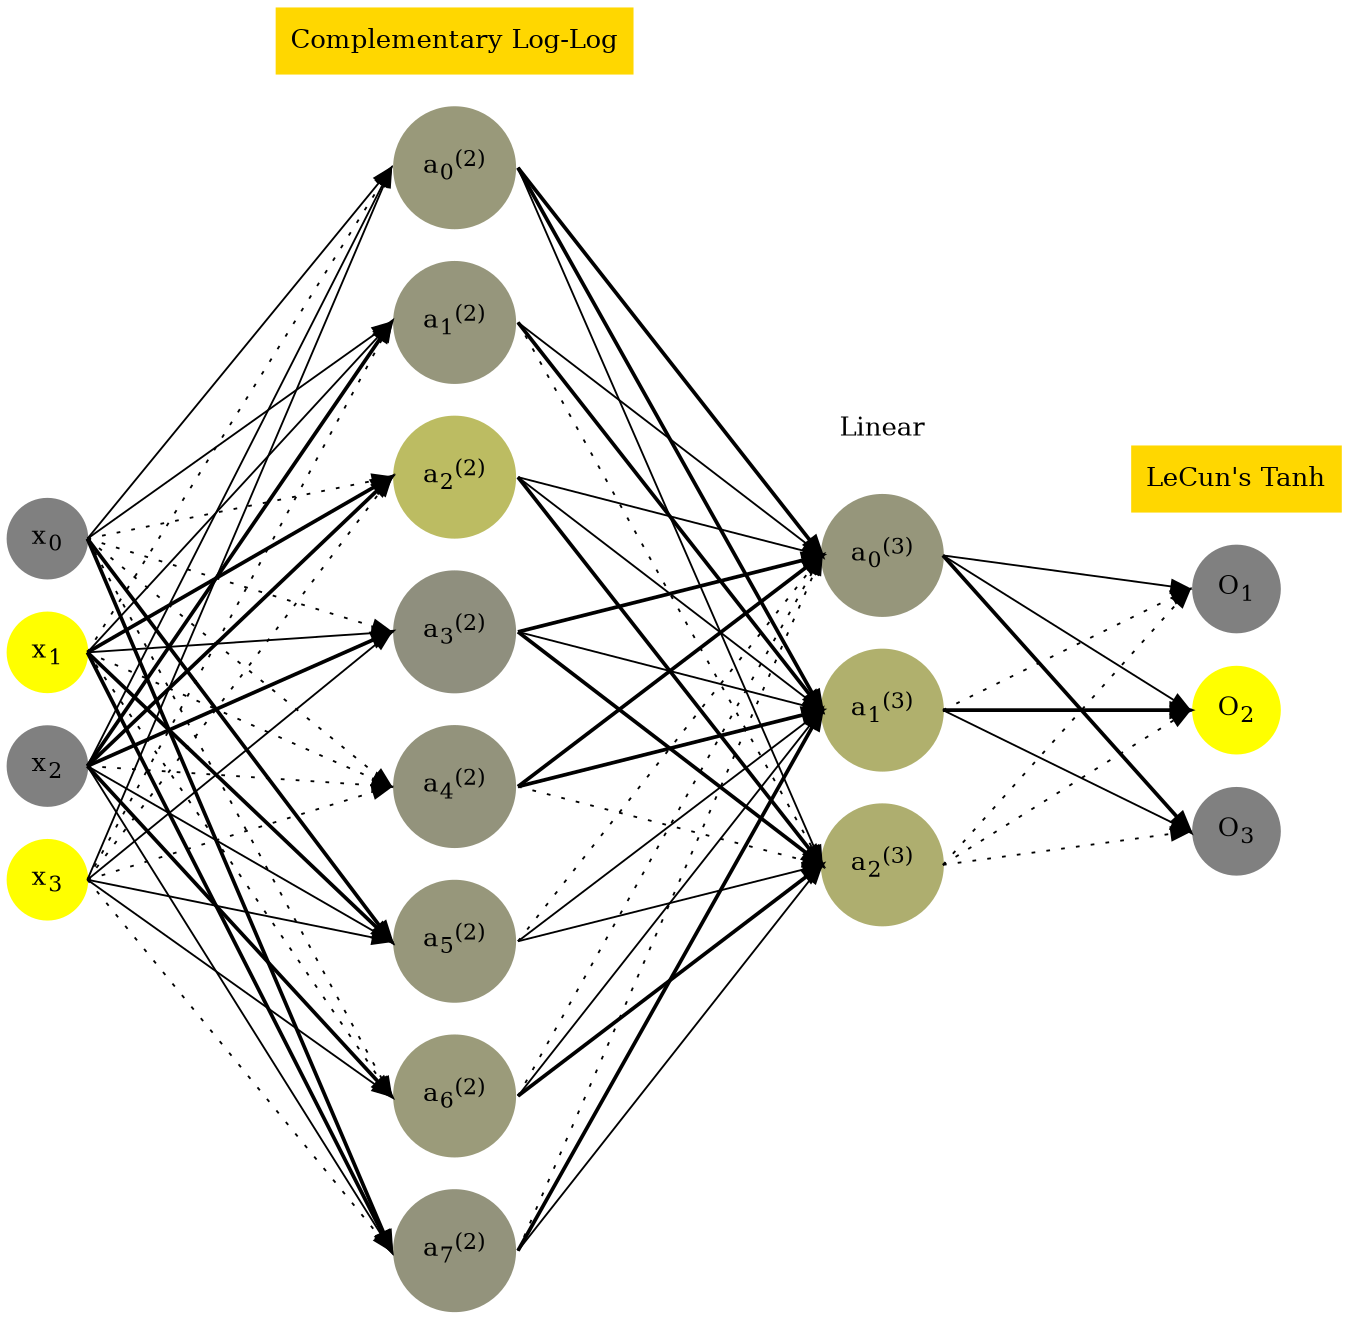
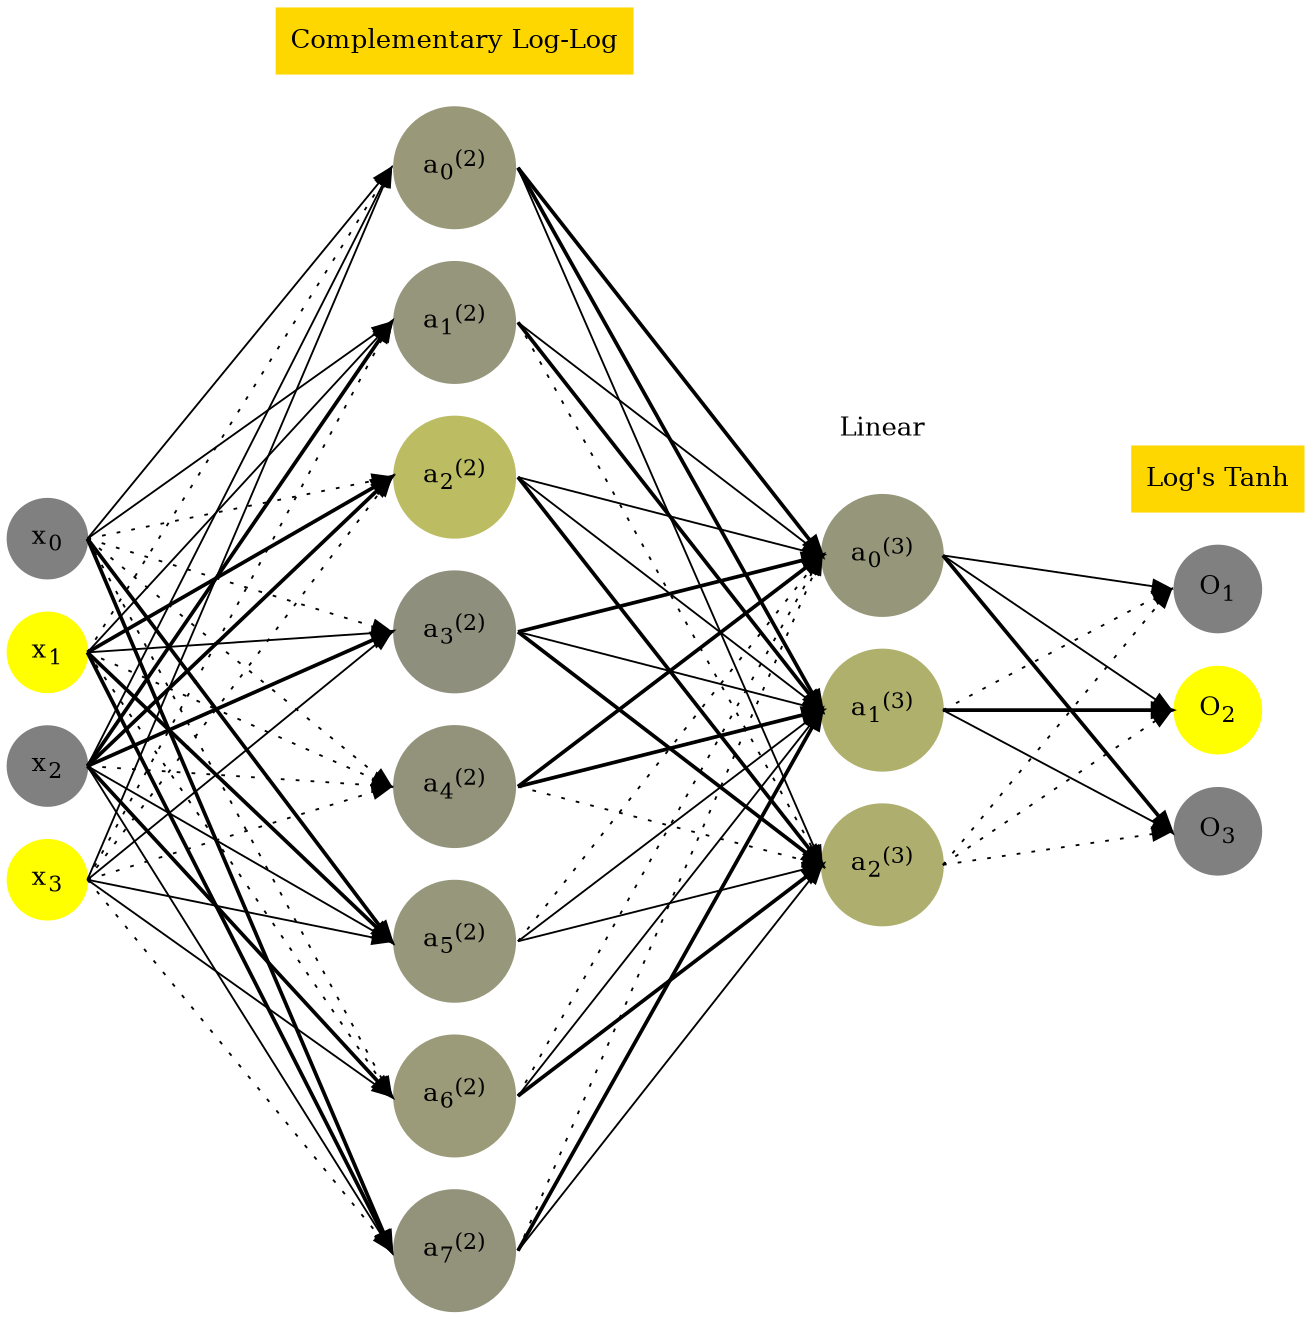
node "LeCun's Tanh": label "LeCun's Tanh" -> "Log's Tanh"
